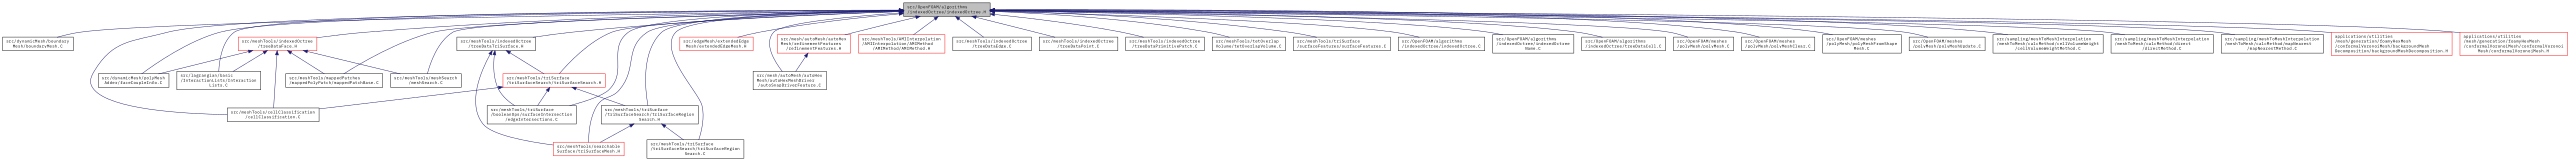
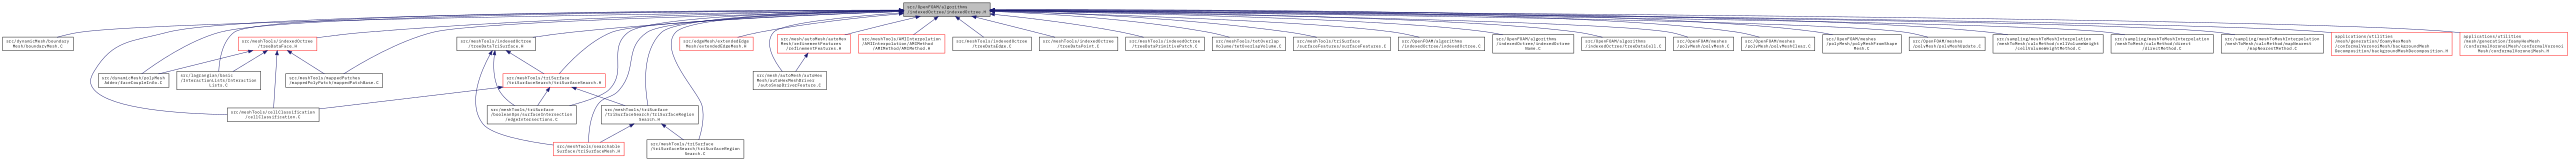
node "src/meshTools/meshSearch /meshSearch.C": removed
